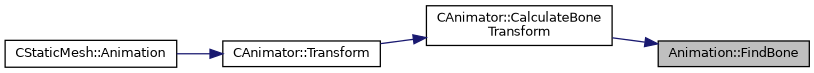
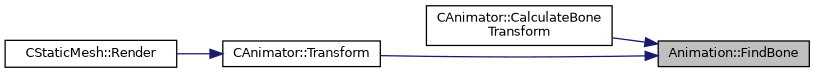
edge "CAnimator::Transform" -> "CAnimator::CalculateBone Transform": now "CAnimator::Transform" -> "Animation::FindBone"
node "CStaticMesh::Animation": label "CStaticMesh::Animation" -> "CStaticMesh::Render"
